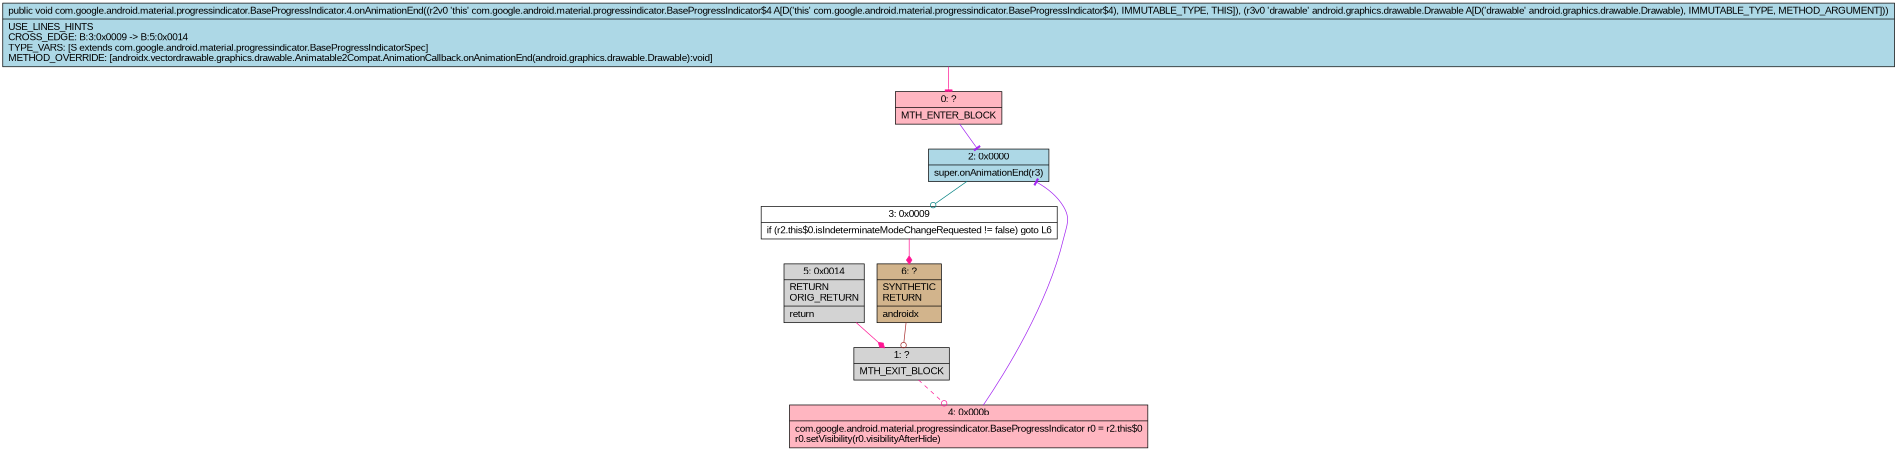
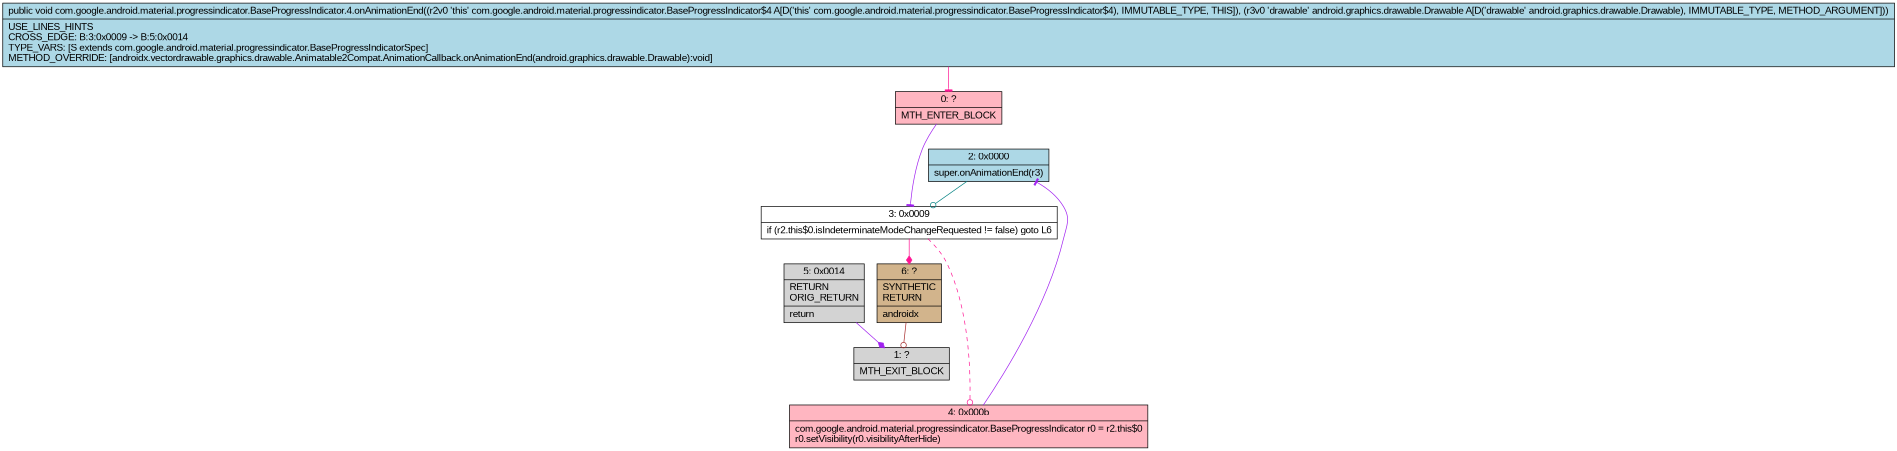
edge "0: ?" -> "2: 0x0000": now "0: ?" -> "3: 0x0009"
edge "5: 0x0014" -> "1: ?": color deeppink -> purple
edge "1: ?" -> "4: 0x000b": now "3: 0x0009" -> "4: 0x000b"
